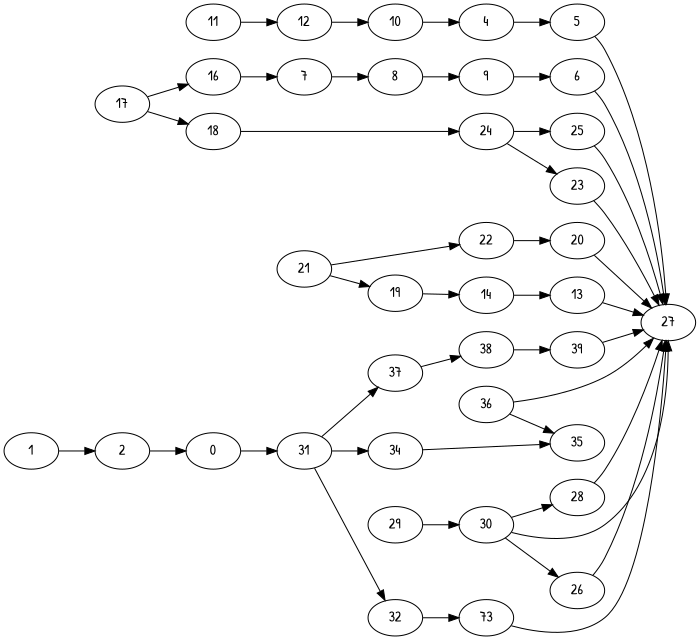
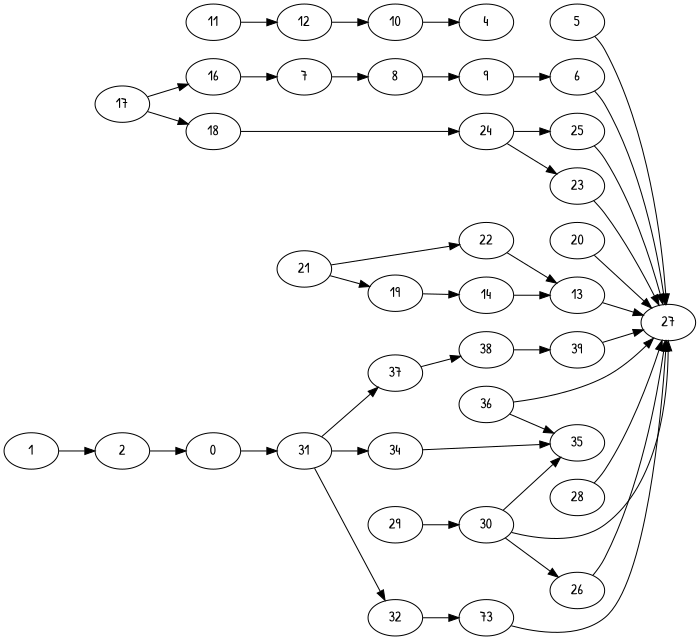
edge "4" -> "5": removed
edge "22" -> "20": now "22" -> "13"
edge "30" -> "28": now "30" -> "35"
